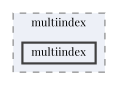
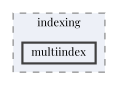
cluster "multiindex": label "multiindex" -> "indexing"
